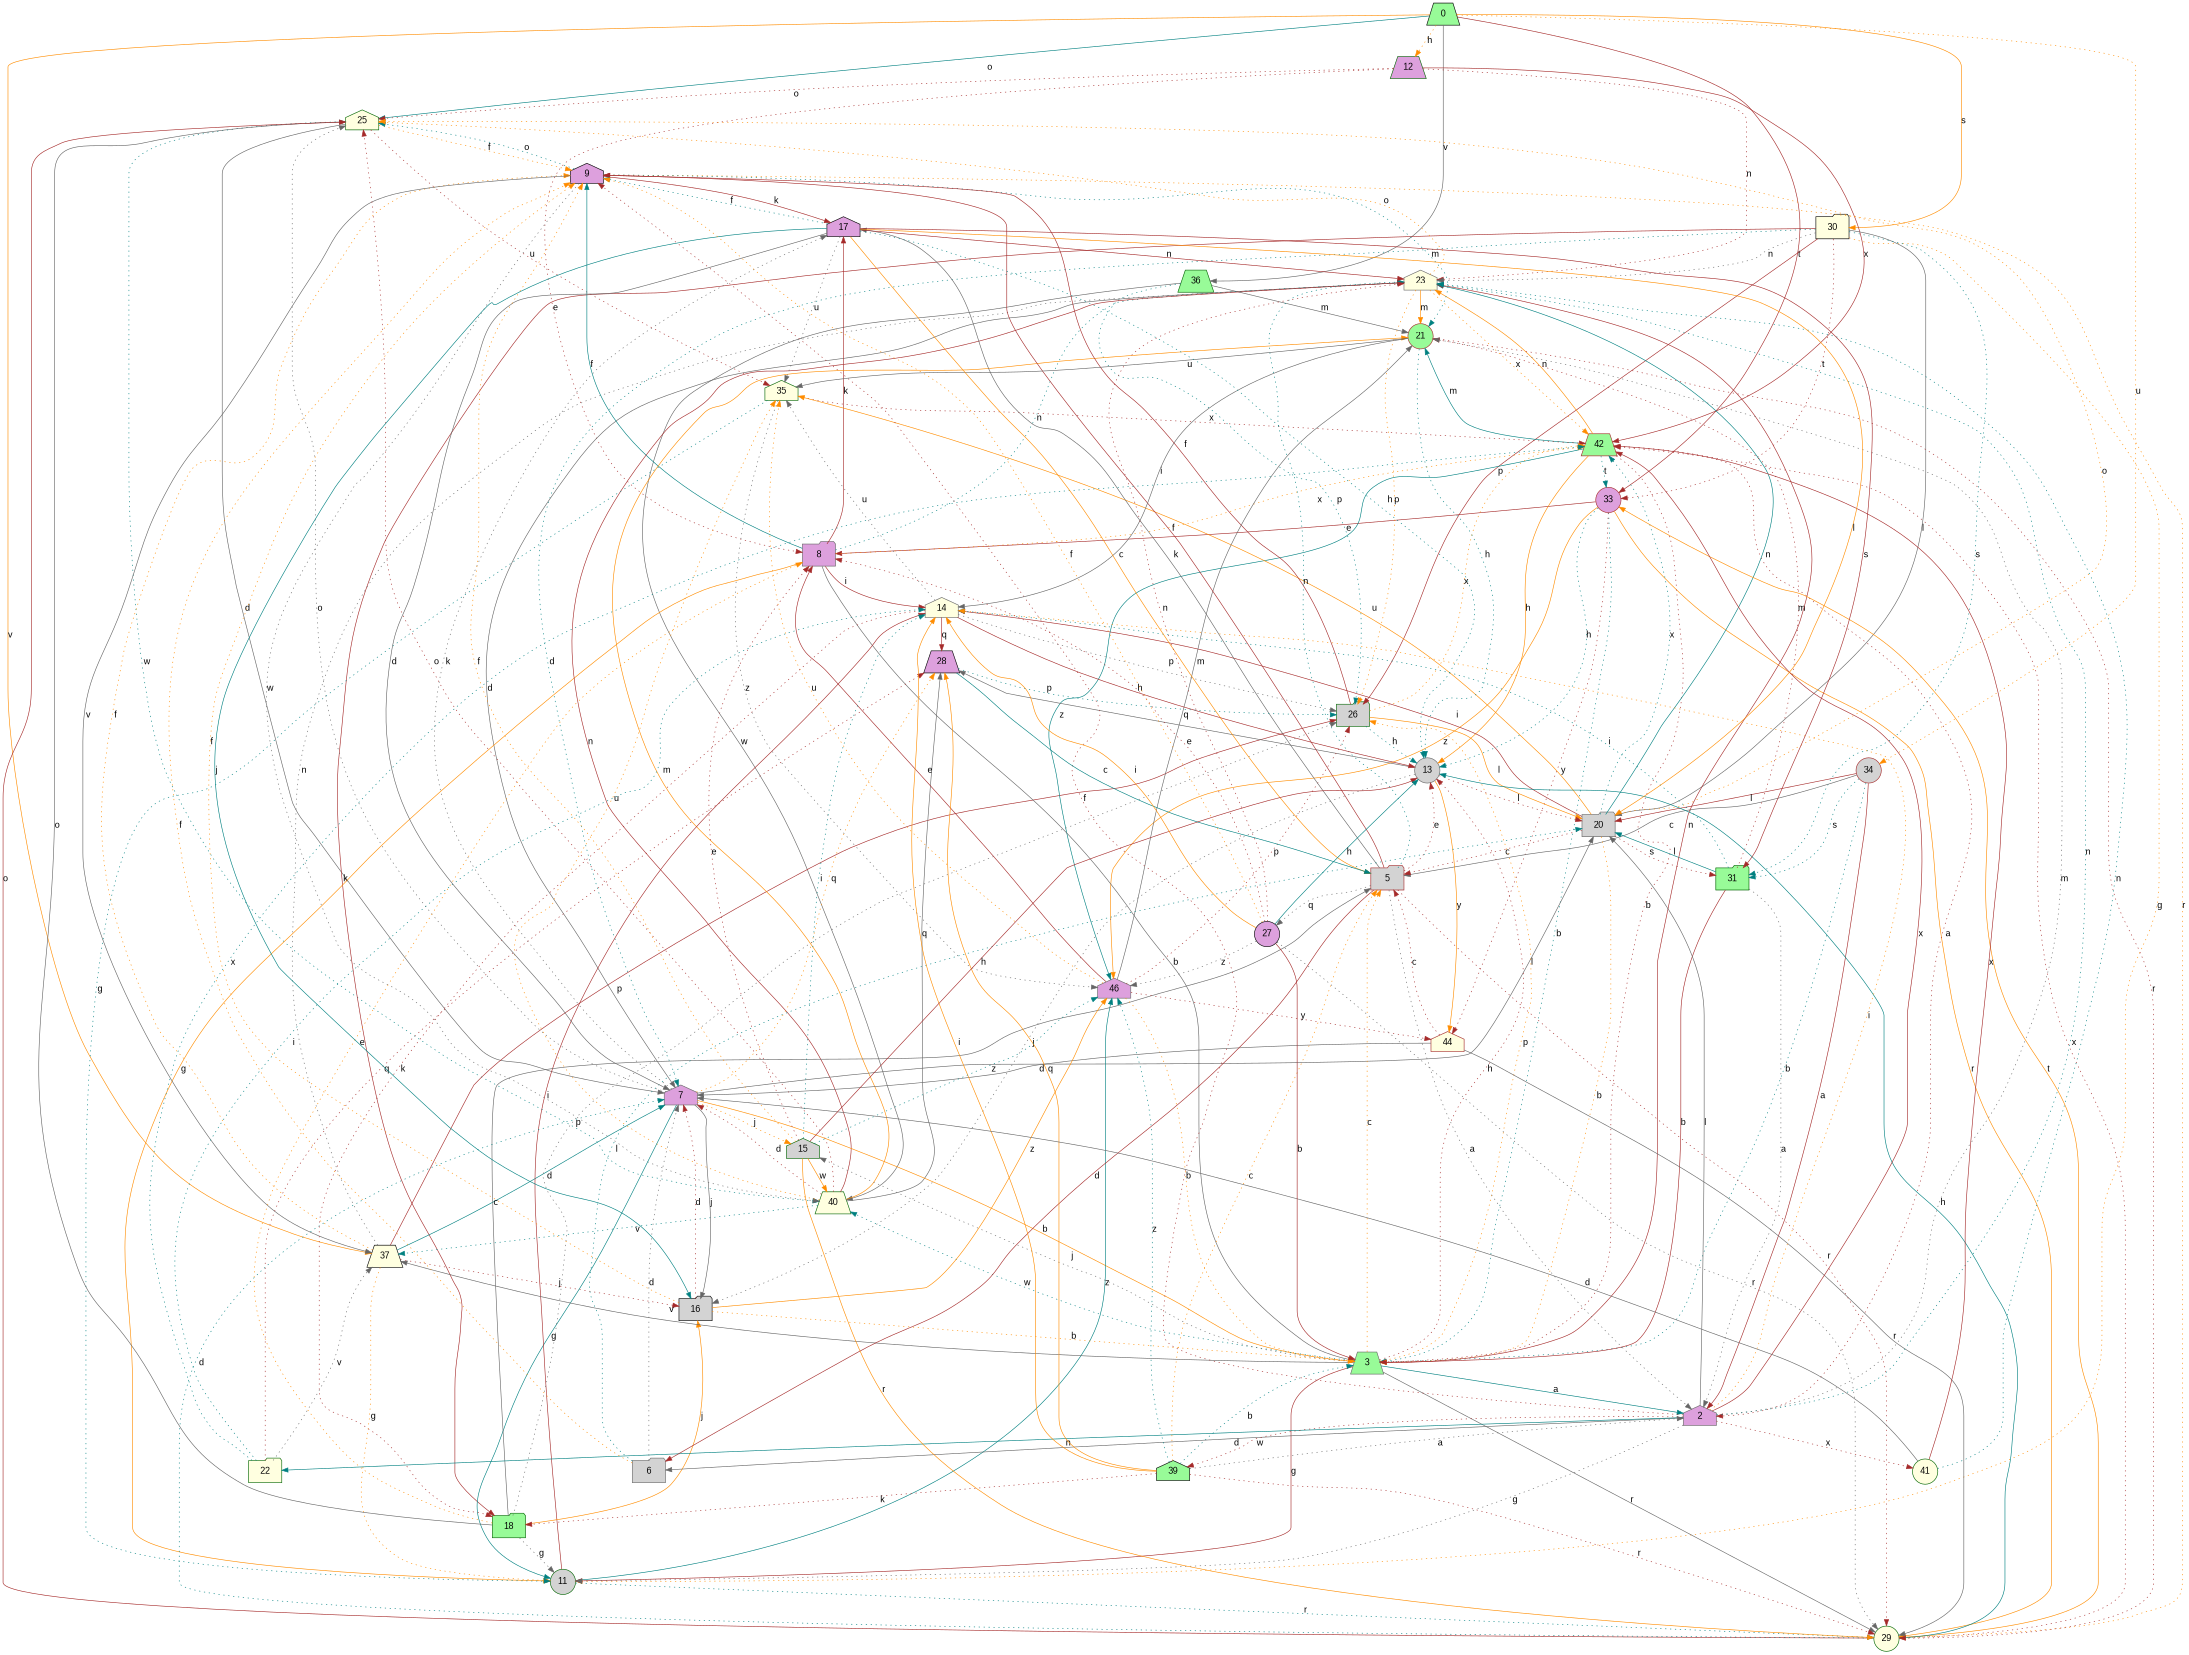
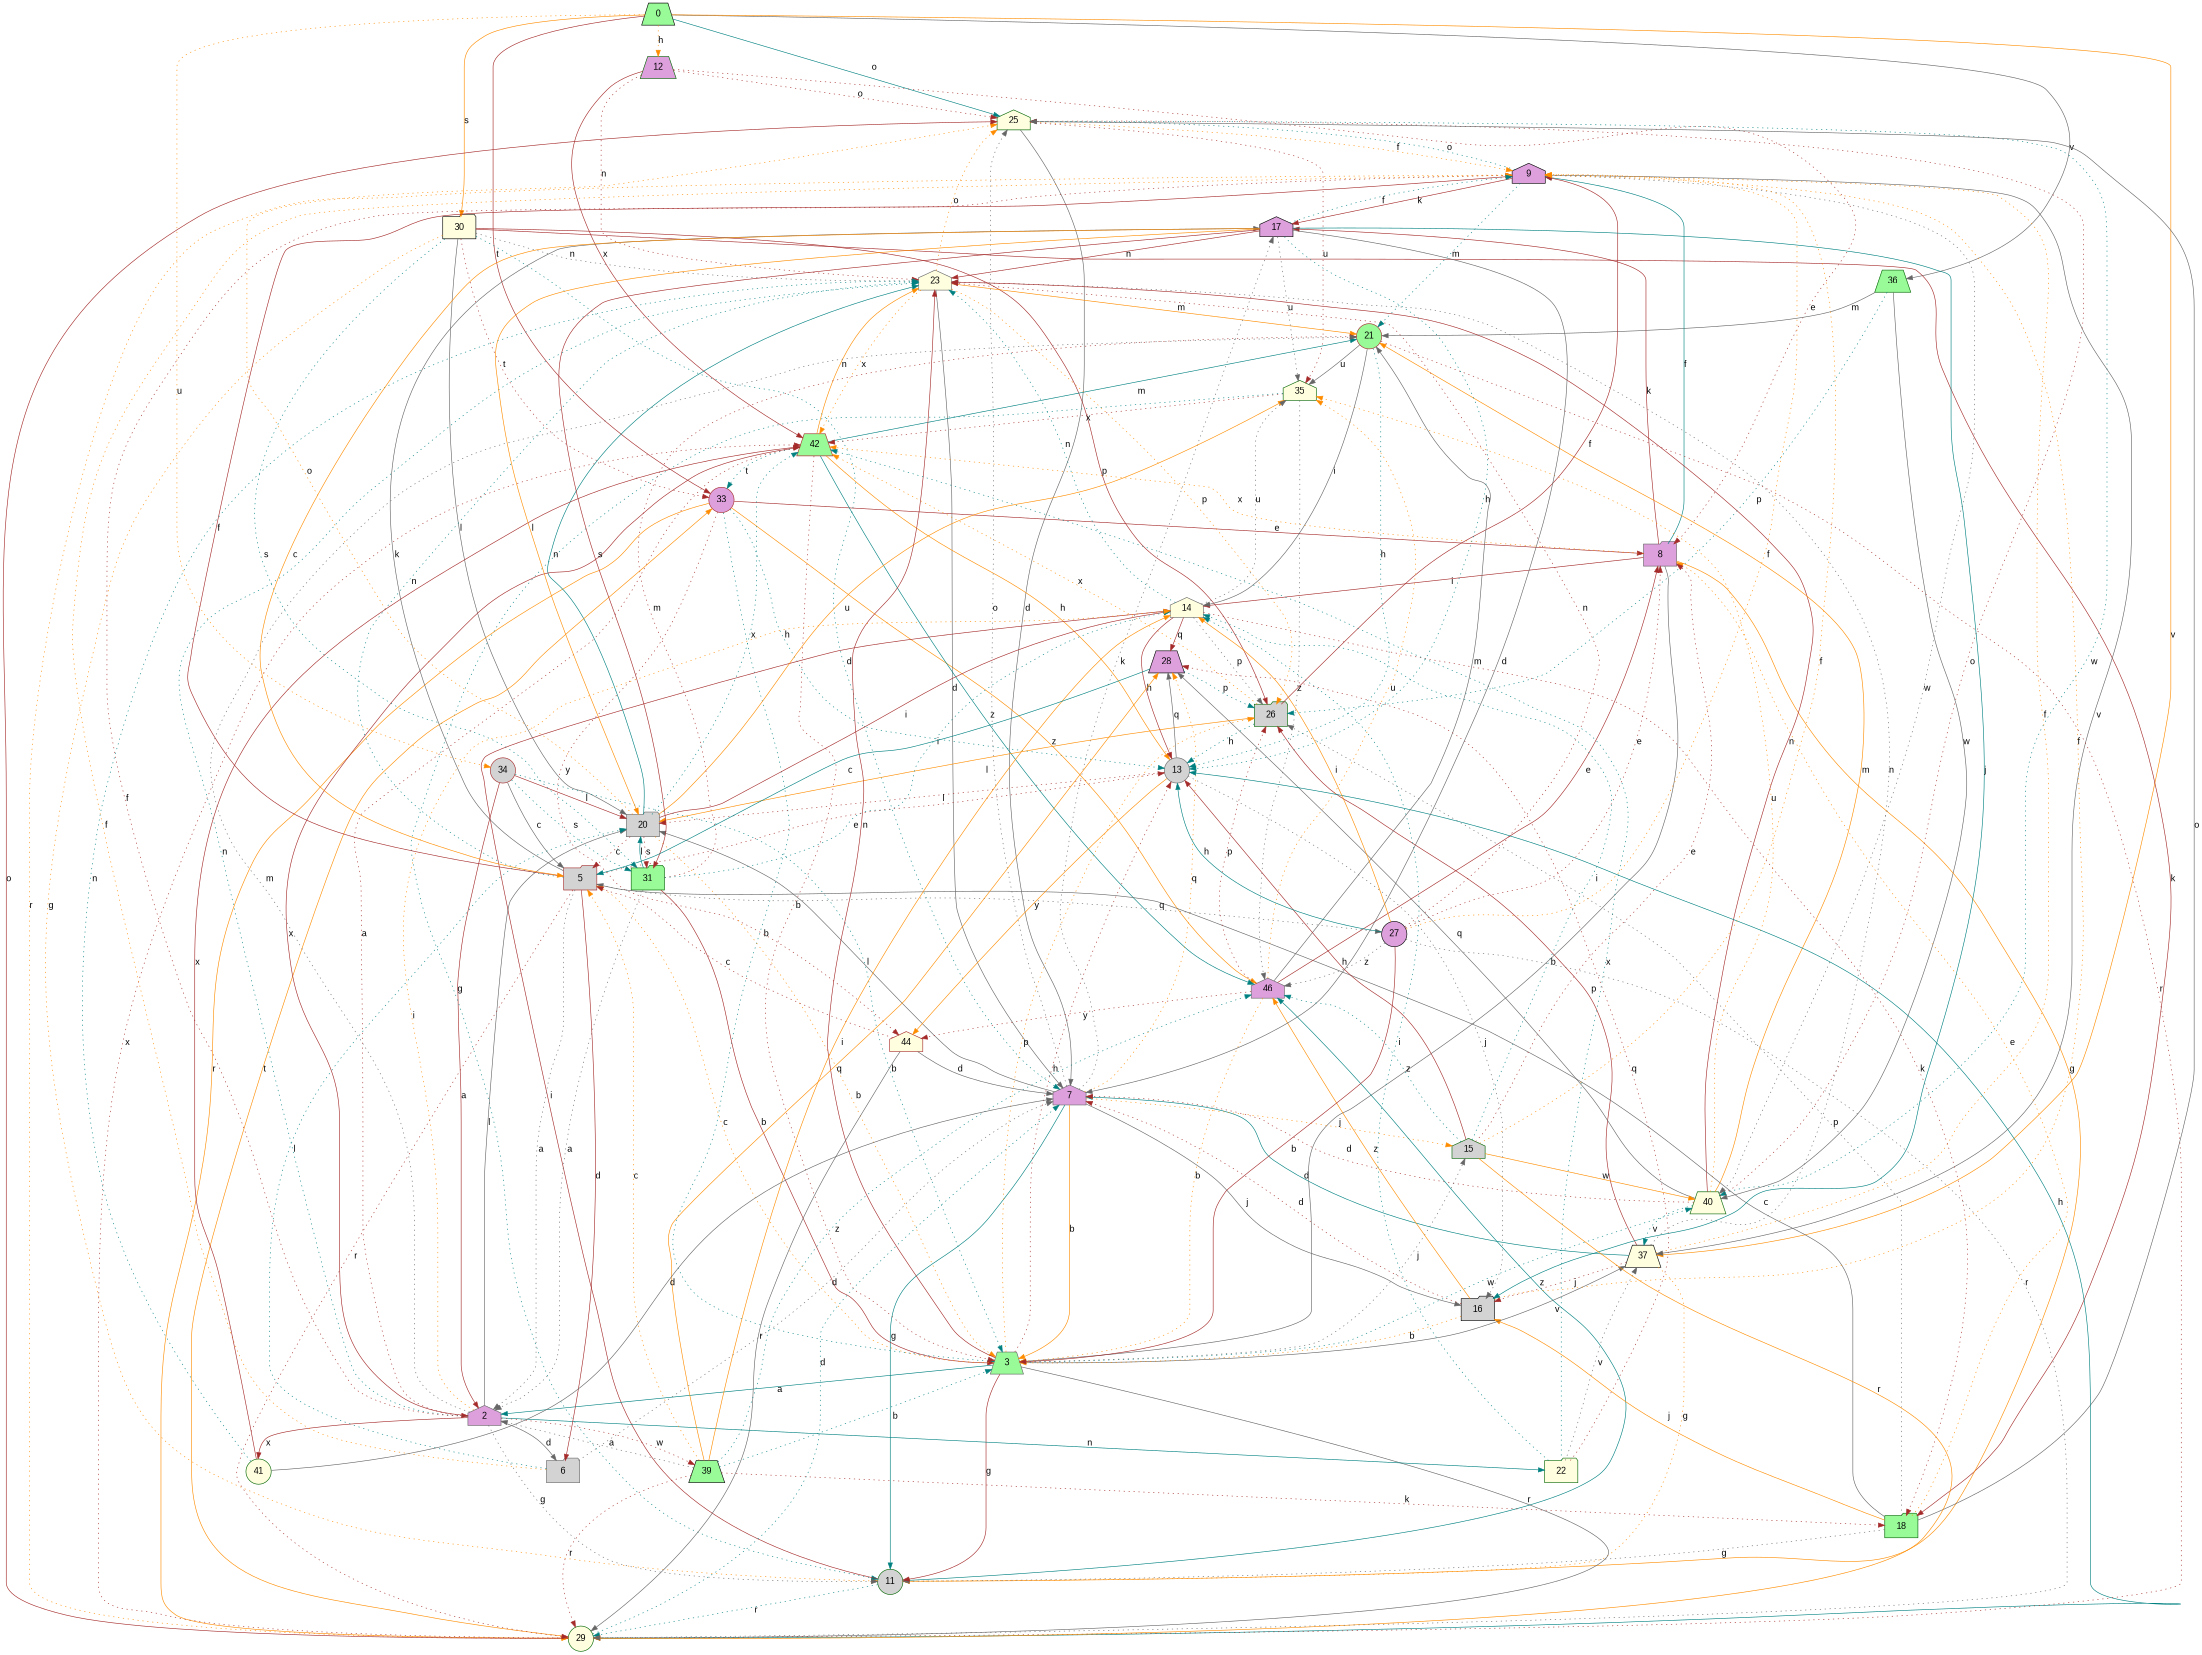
edge "8" -> "23": now "14" -> "23"
edge "2" -> "41": style dotted -> solid
node "39": shape house -> trapezium
